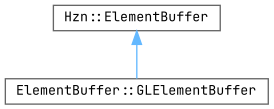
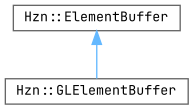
node "ElementBuffer::GLElementBuffer": label "ElementBuffer::GLElementBuffer" -> "Hzn::GLElementBuffer"
